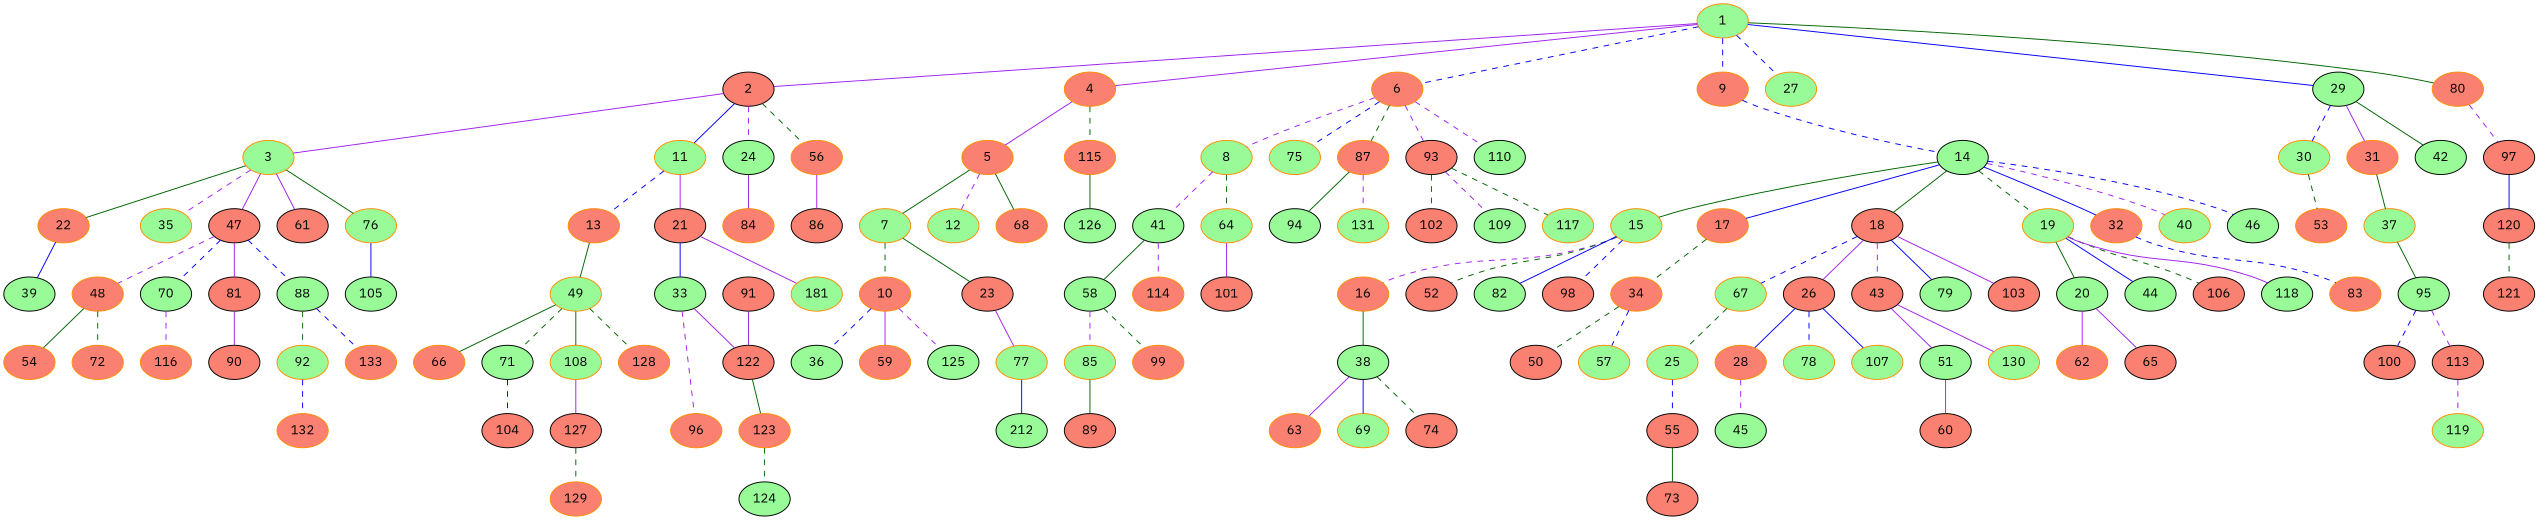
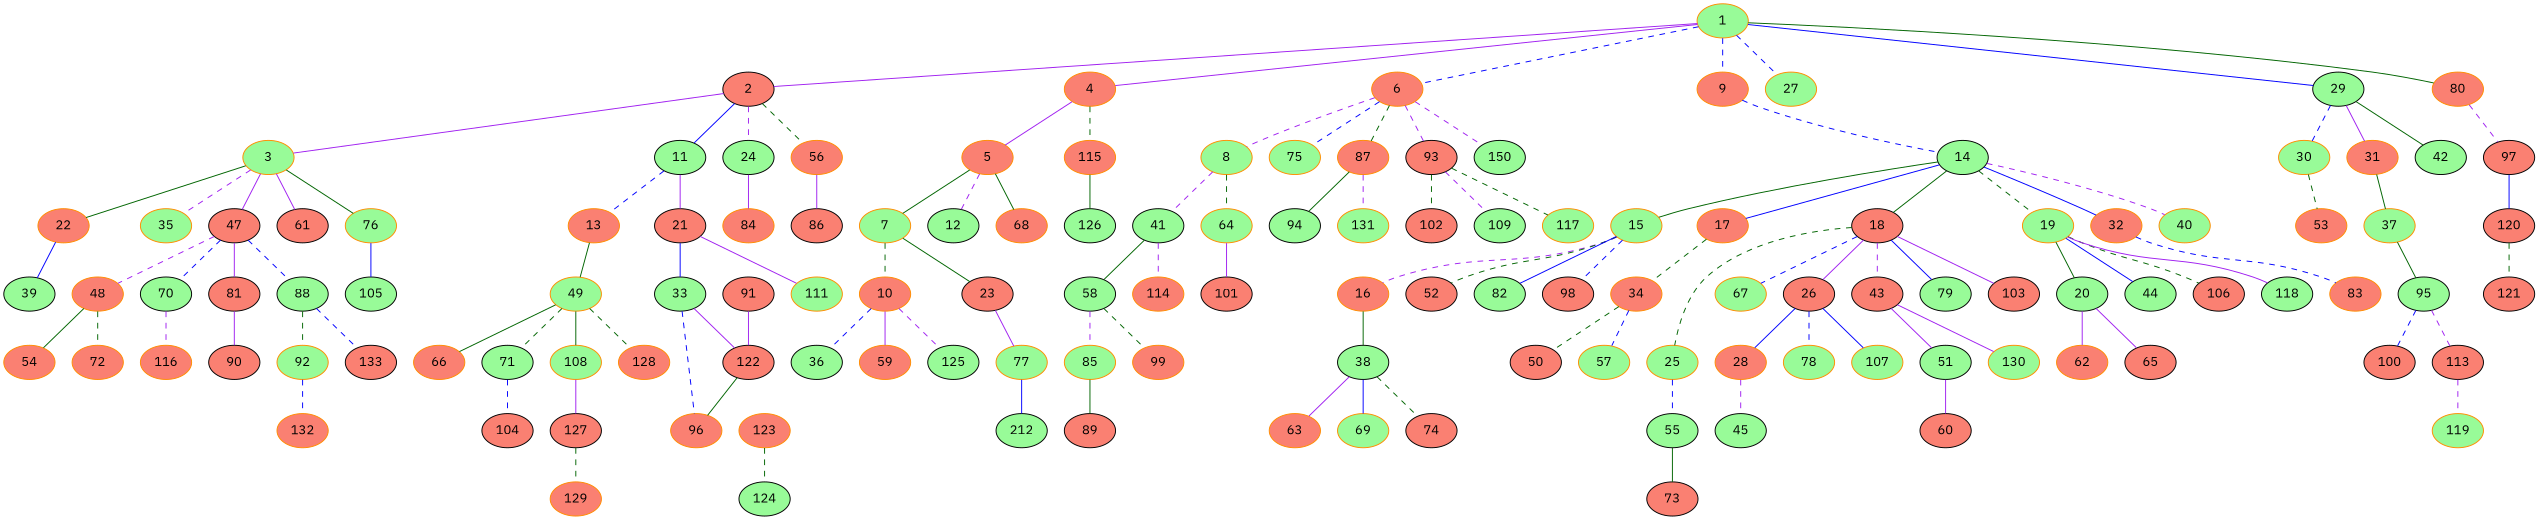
node "11": color darkorange -> black
node "110": label "110" -> "150"
node "12": color darkorange -> black
node "46": removed
node "181": label "181" -> "111"
edge "67" -- "25": now "18" -- "25"
node "133": color darkorange -> black
edge "33" -- "96": color purple -> blue
edge "122" -- "123": now "122" -- "96"
node "55": fillcolor salmon -> palegreen
